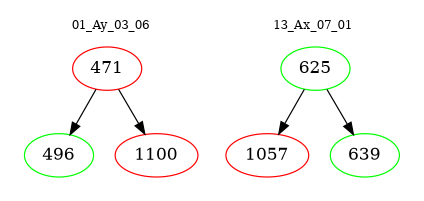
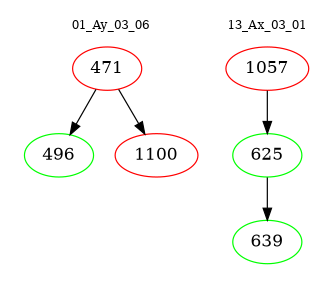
cluster "13_Ax_07_01": label "13_Ax_07_01" -> "13_Ax_03_01"
edge "625" -> "1057": reversed
